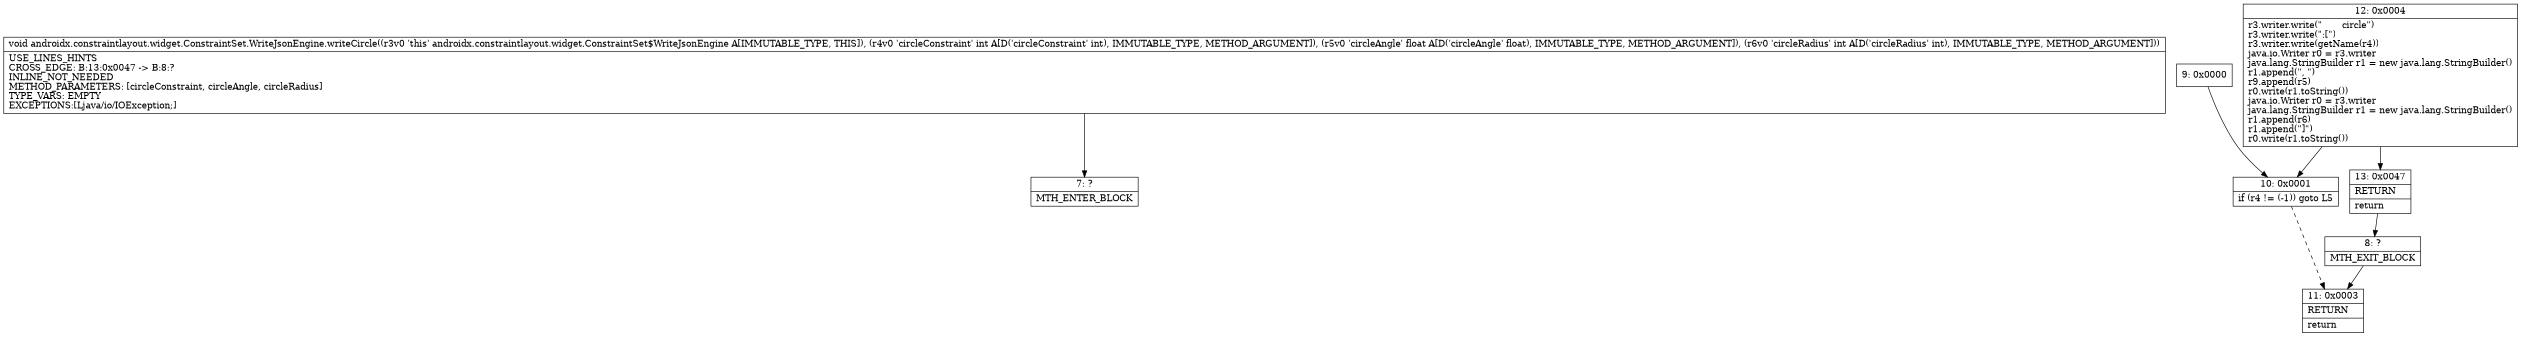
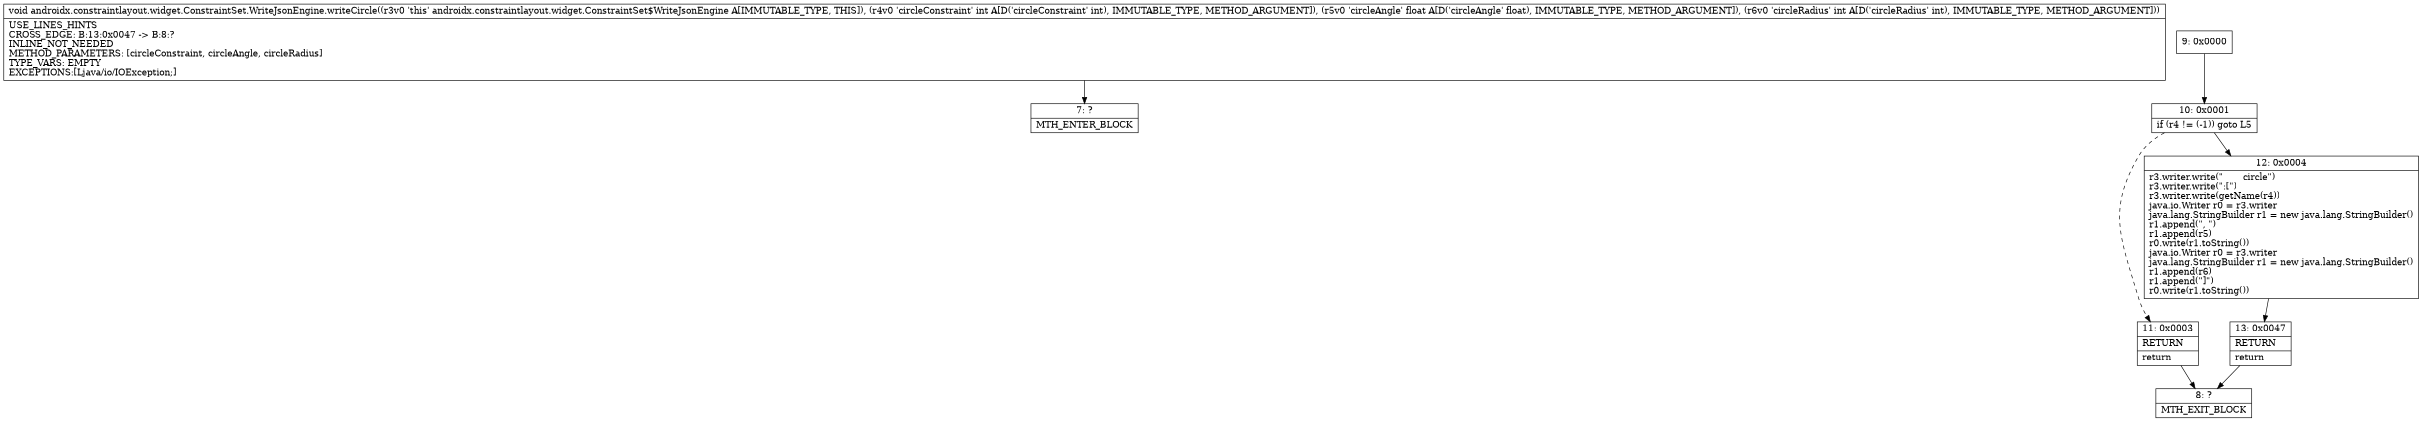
node "12: 0x0004": text "r9.append(r5)" -> "r1.append(r5)"
edge "12: 0x0004" -> "10: 0x0001": reversed
edge "8: ?" -> "11: 0x0003": reversed
